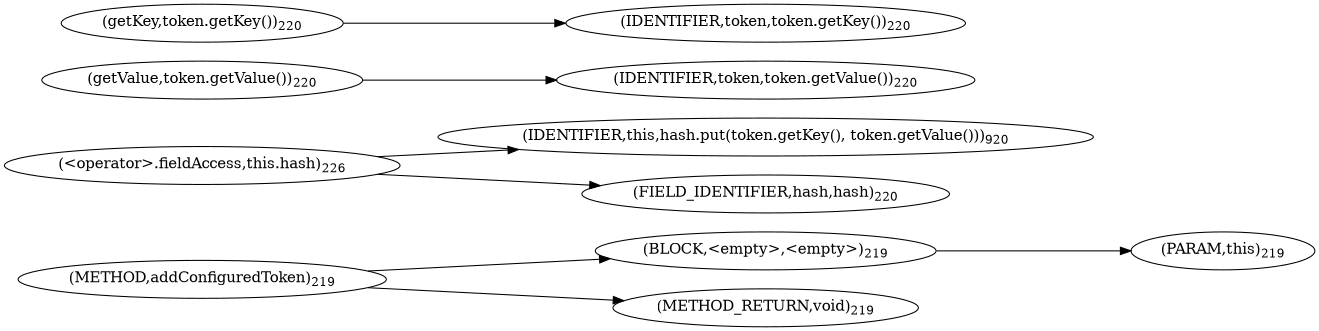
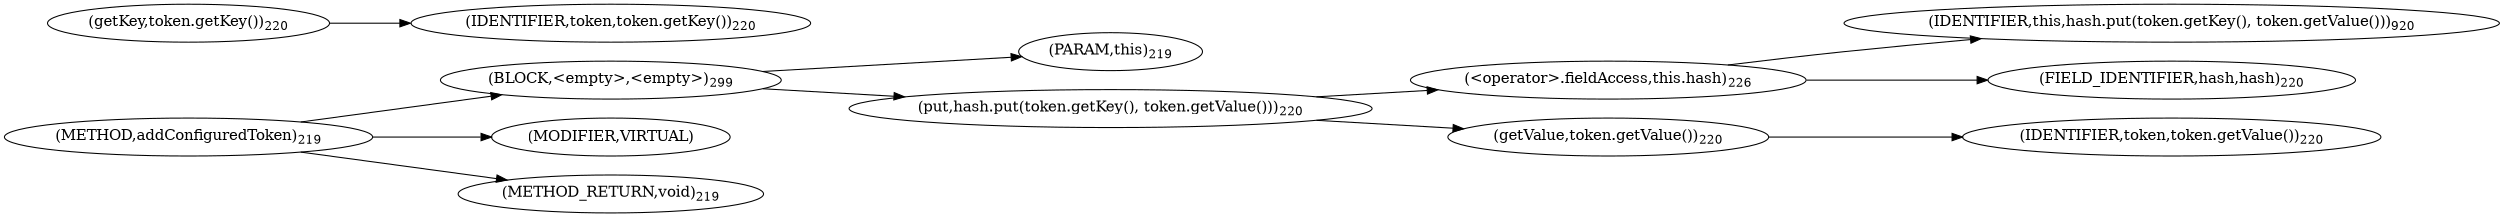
node "(put,hash.put(token.getKey(), token.getValue()))": added
node "(MODIFIER,VIRTUAL)": added
node "(BLOCK,<empty>,<empty>)": text "219" -> "299"
